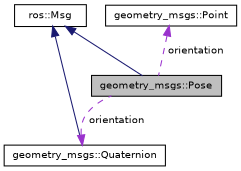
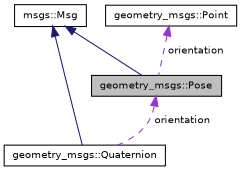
node "ros::Msg": label "ros::Msg" -> "msgs::Msg"
edge "geometry_msgs::Pose" -> "geometry_msgs::Quaternion": reversed
